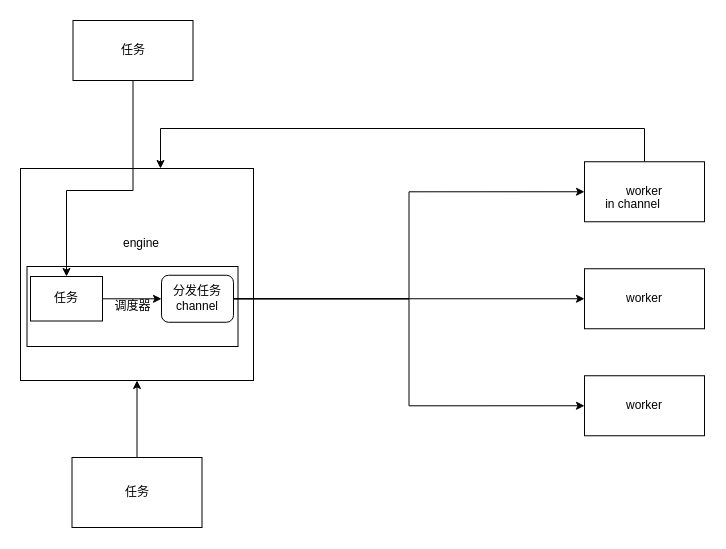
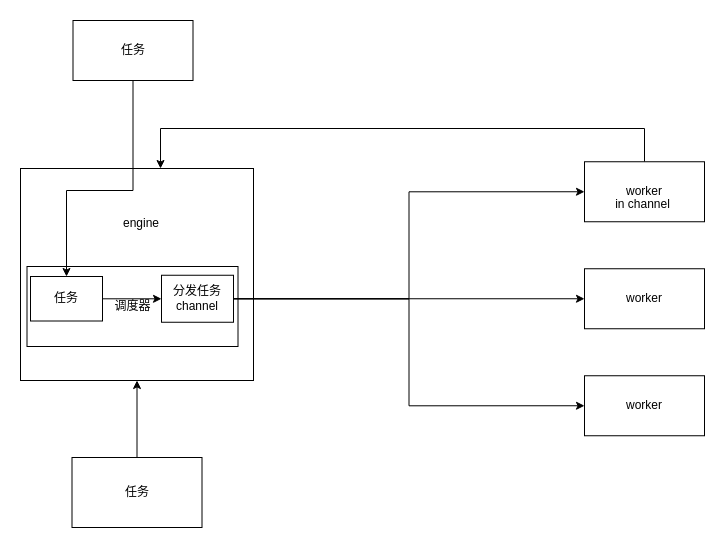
node "in channel": moved (633, 205) -> (643, 205)
node "engine": moved (142, 244) -> (142, 224)
node "分发任务 channel": shape rounded rectangle -> rectangle
